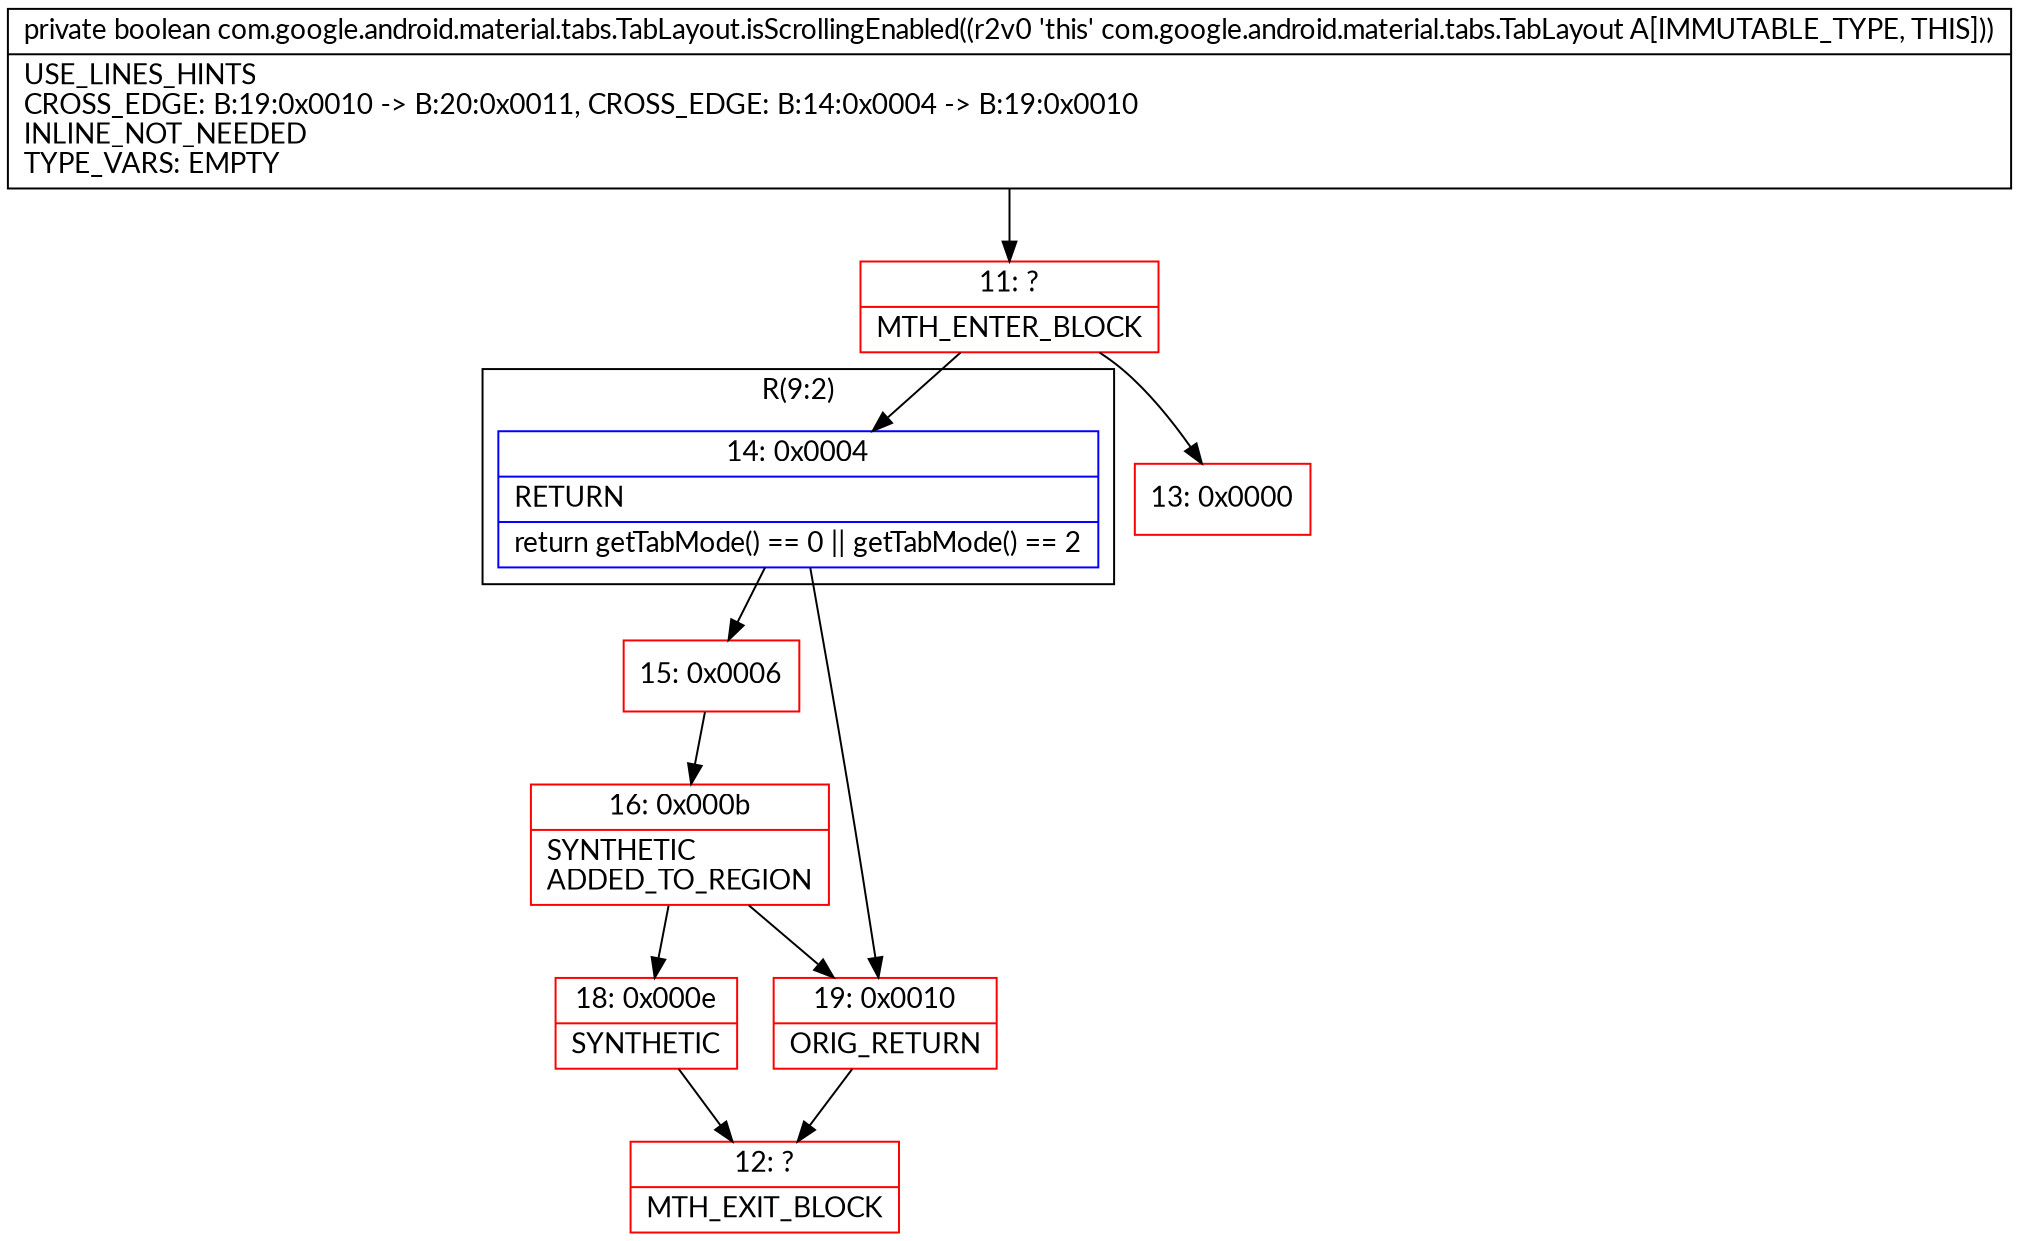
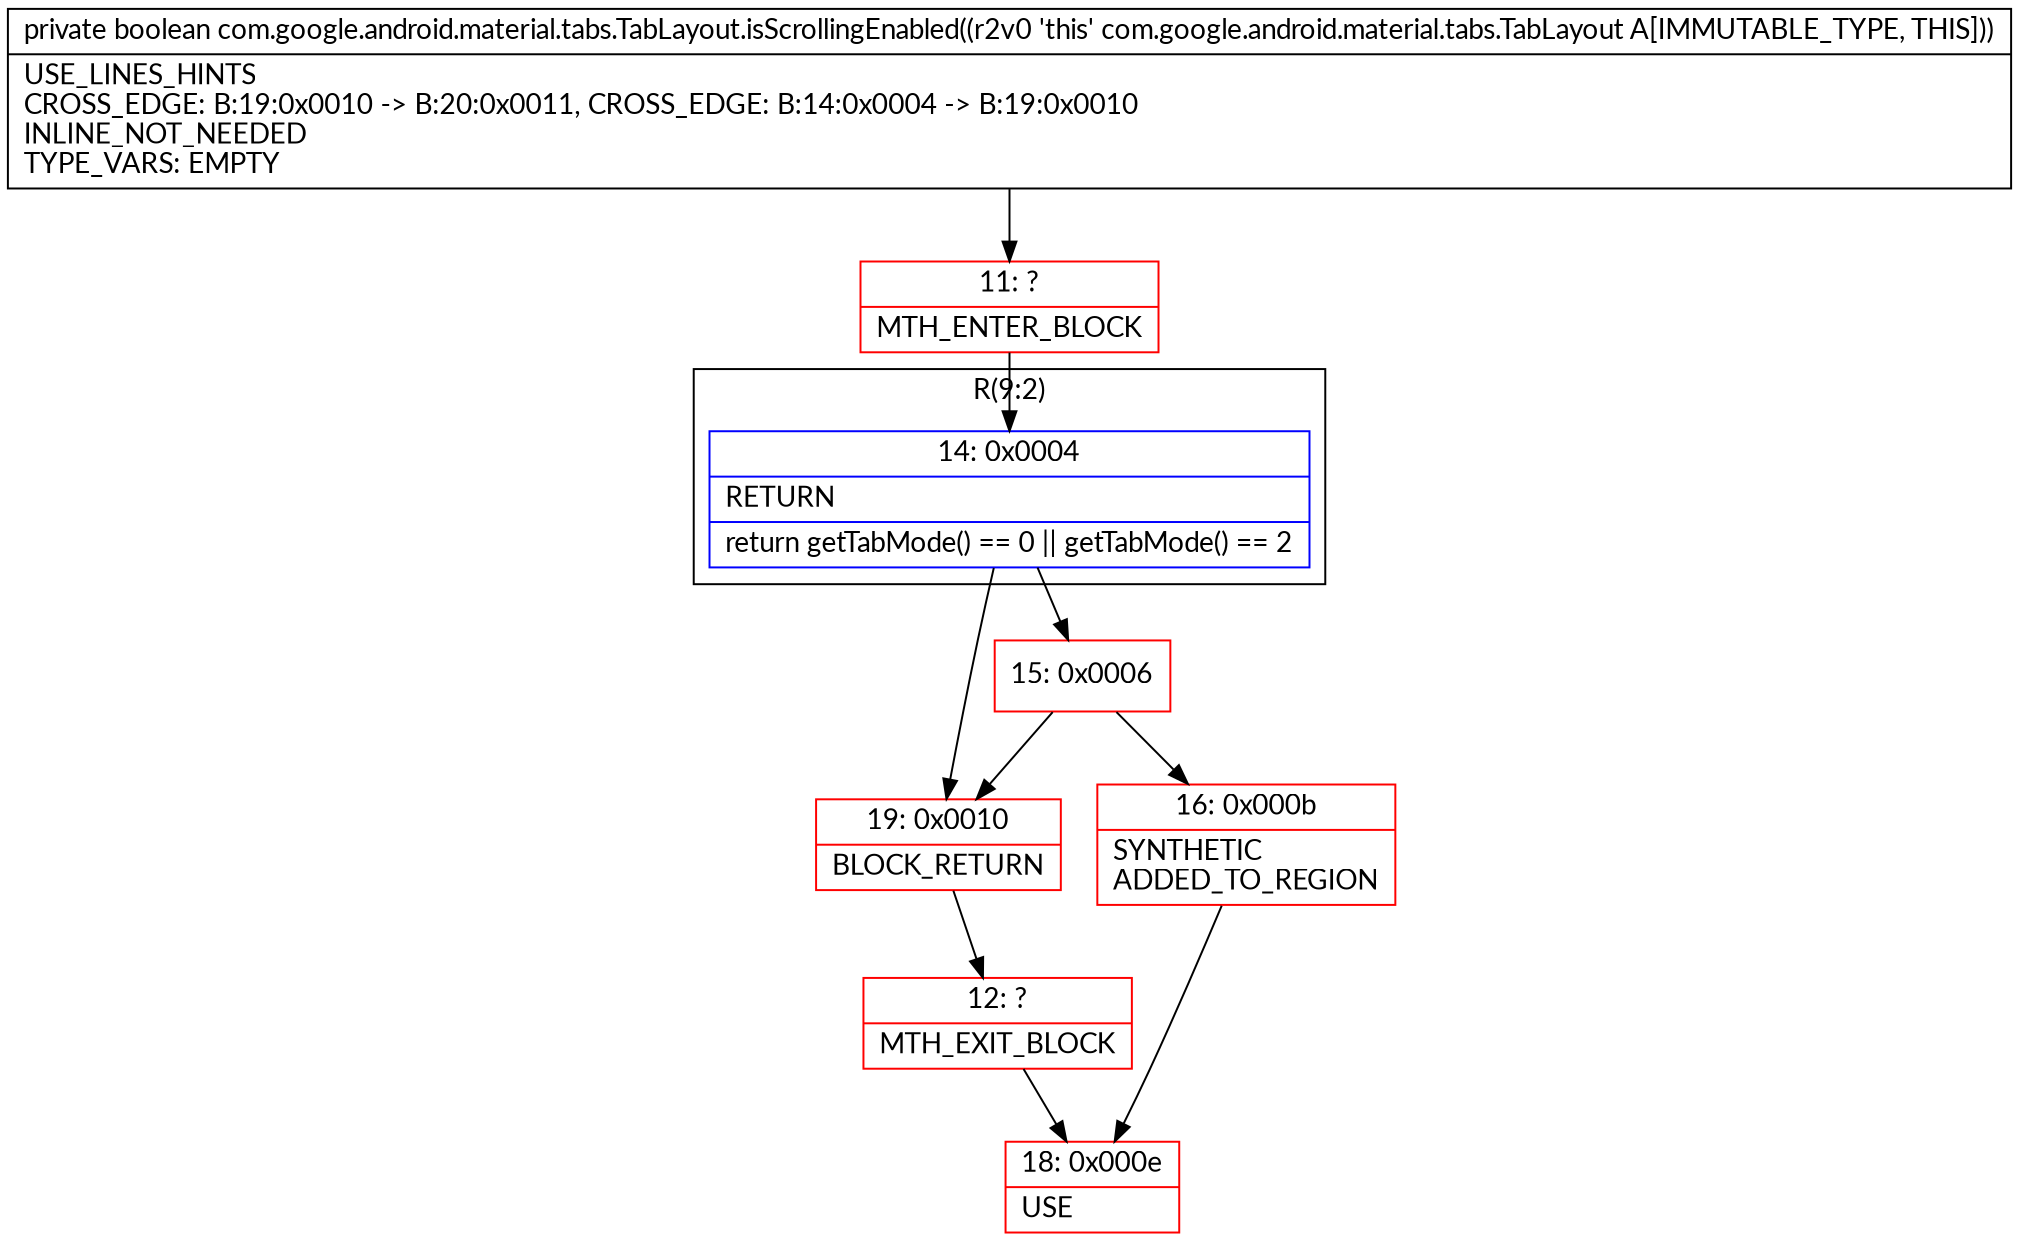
node "13: 0x0000": removed
edge "16: 0x000b" -> "19: 0x0010": now "15: 0x0006" -> "19: 0x0010"
node "18: 0x000e": text "SYNTHETIC" -> "USE"
node "19: 0x0010": text "ORIG_RETURN" -> "BLOCK_RETURN"
edge "18: 0x000e" -> "12: ?": reversed
